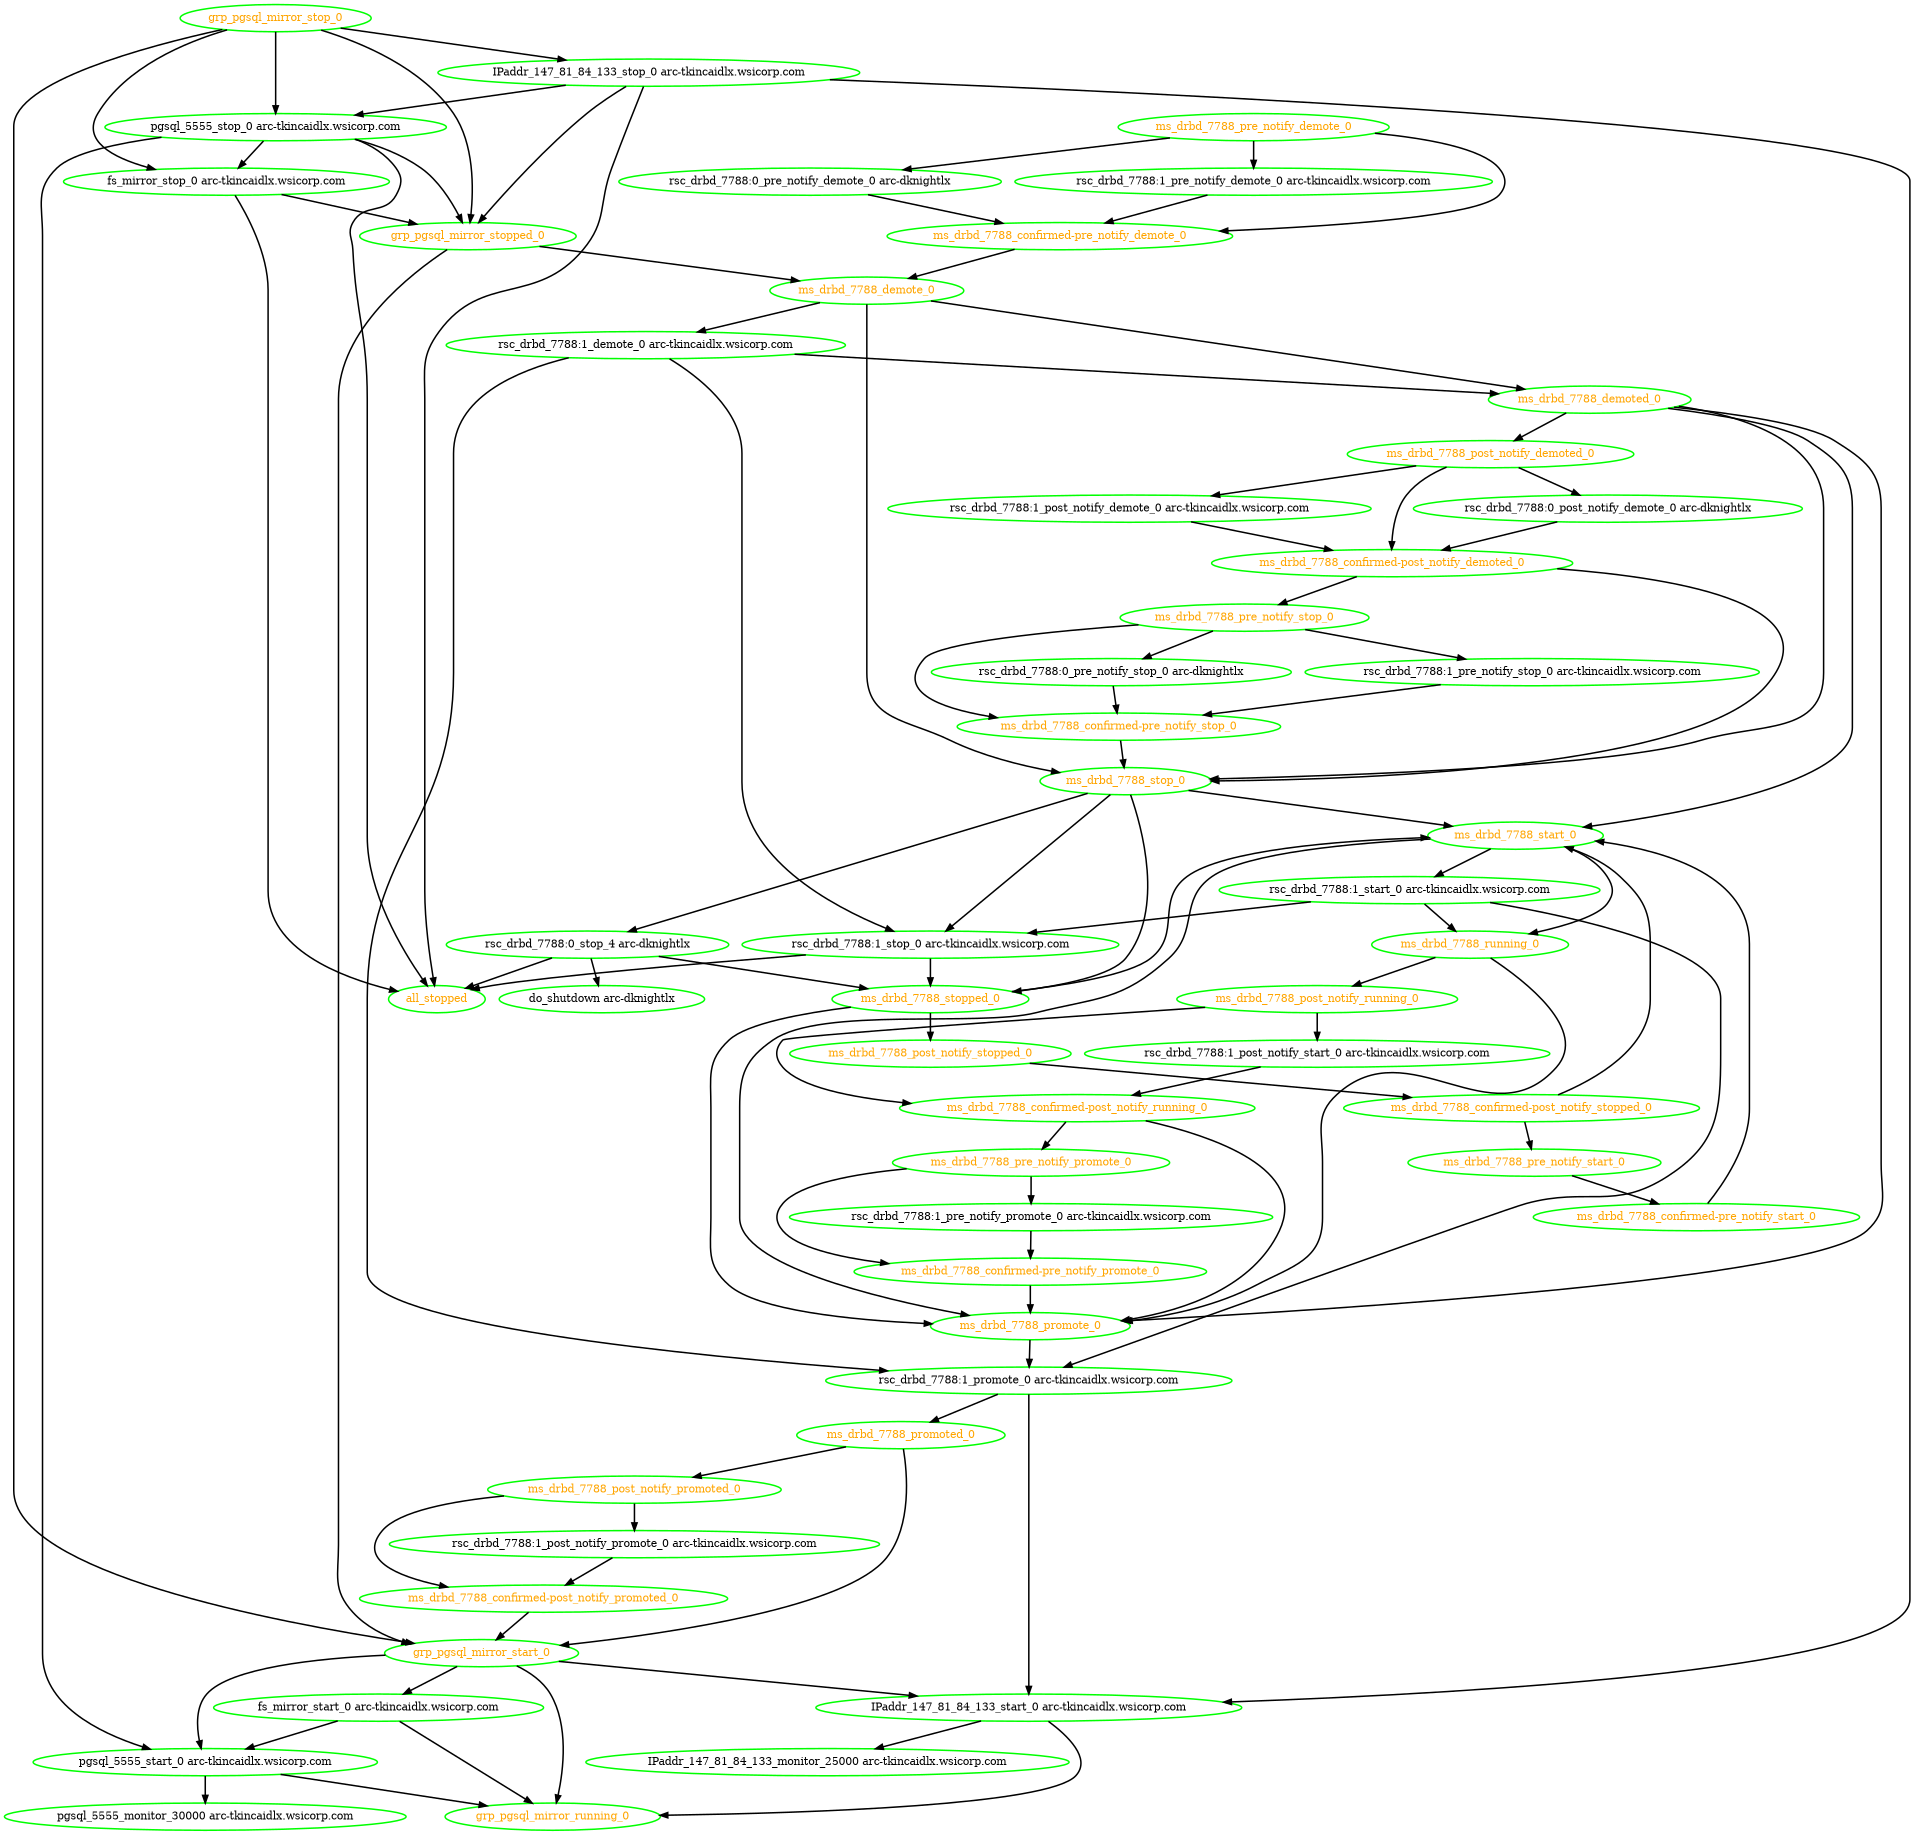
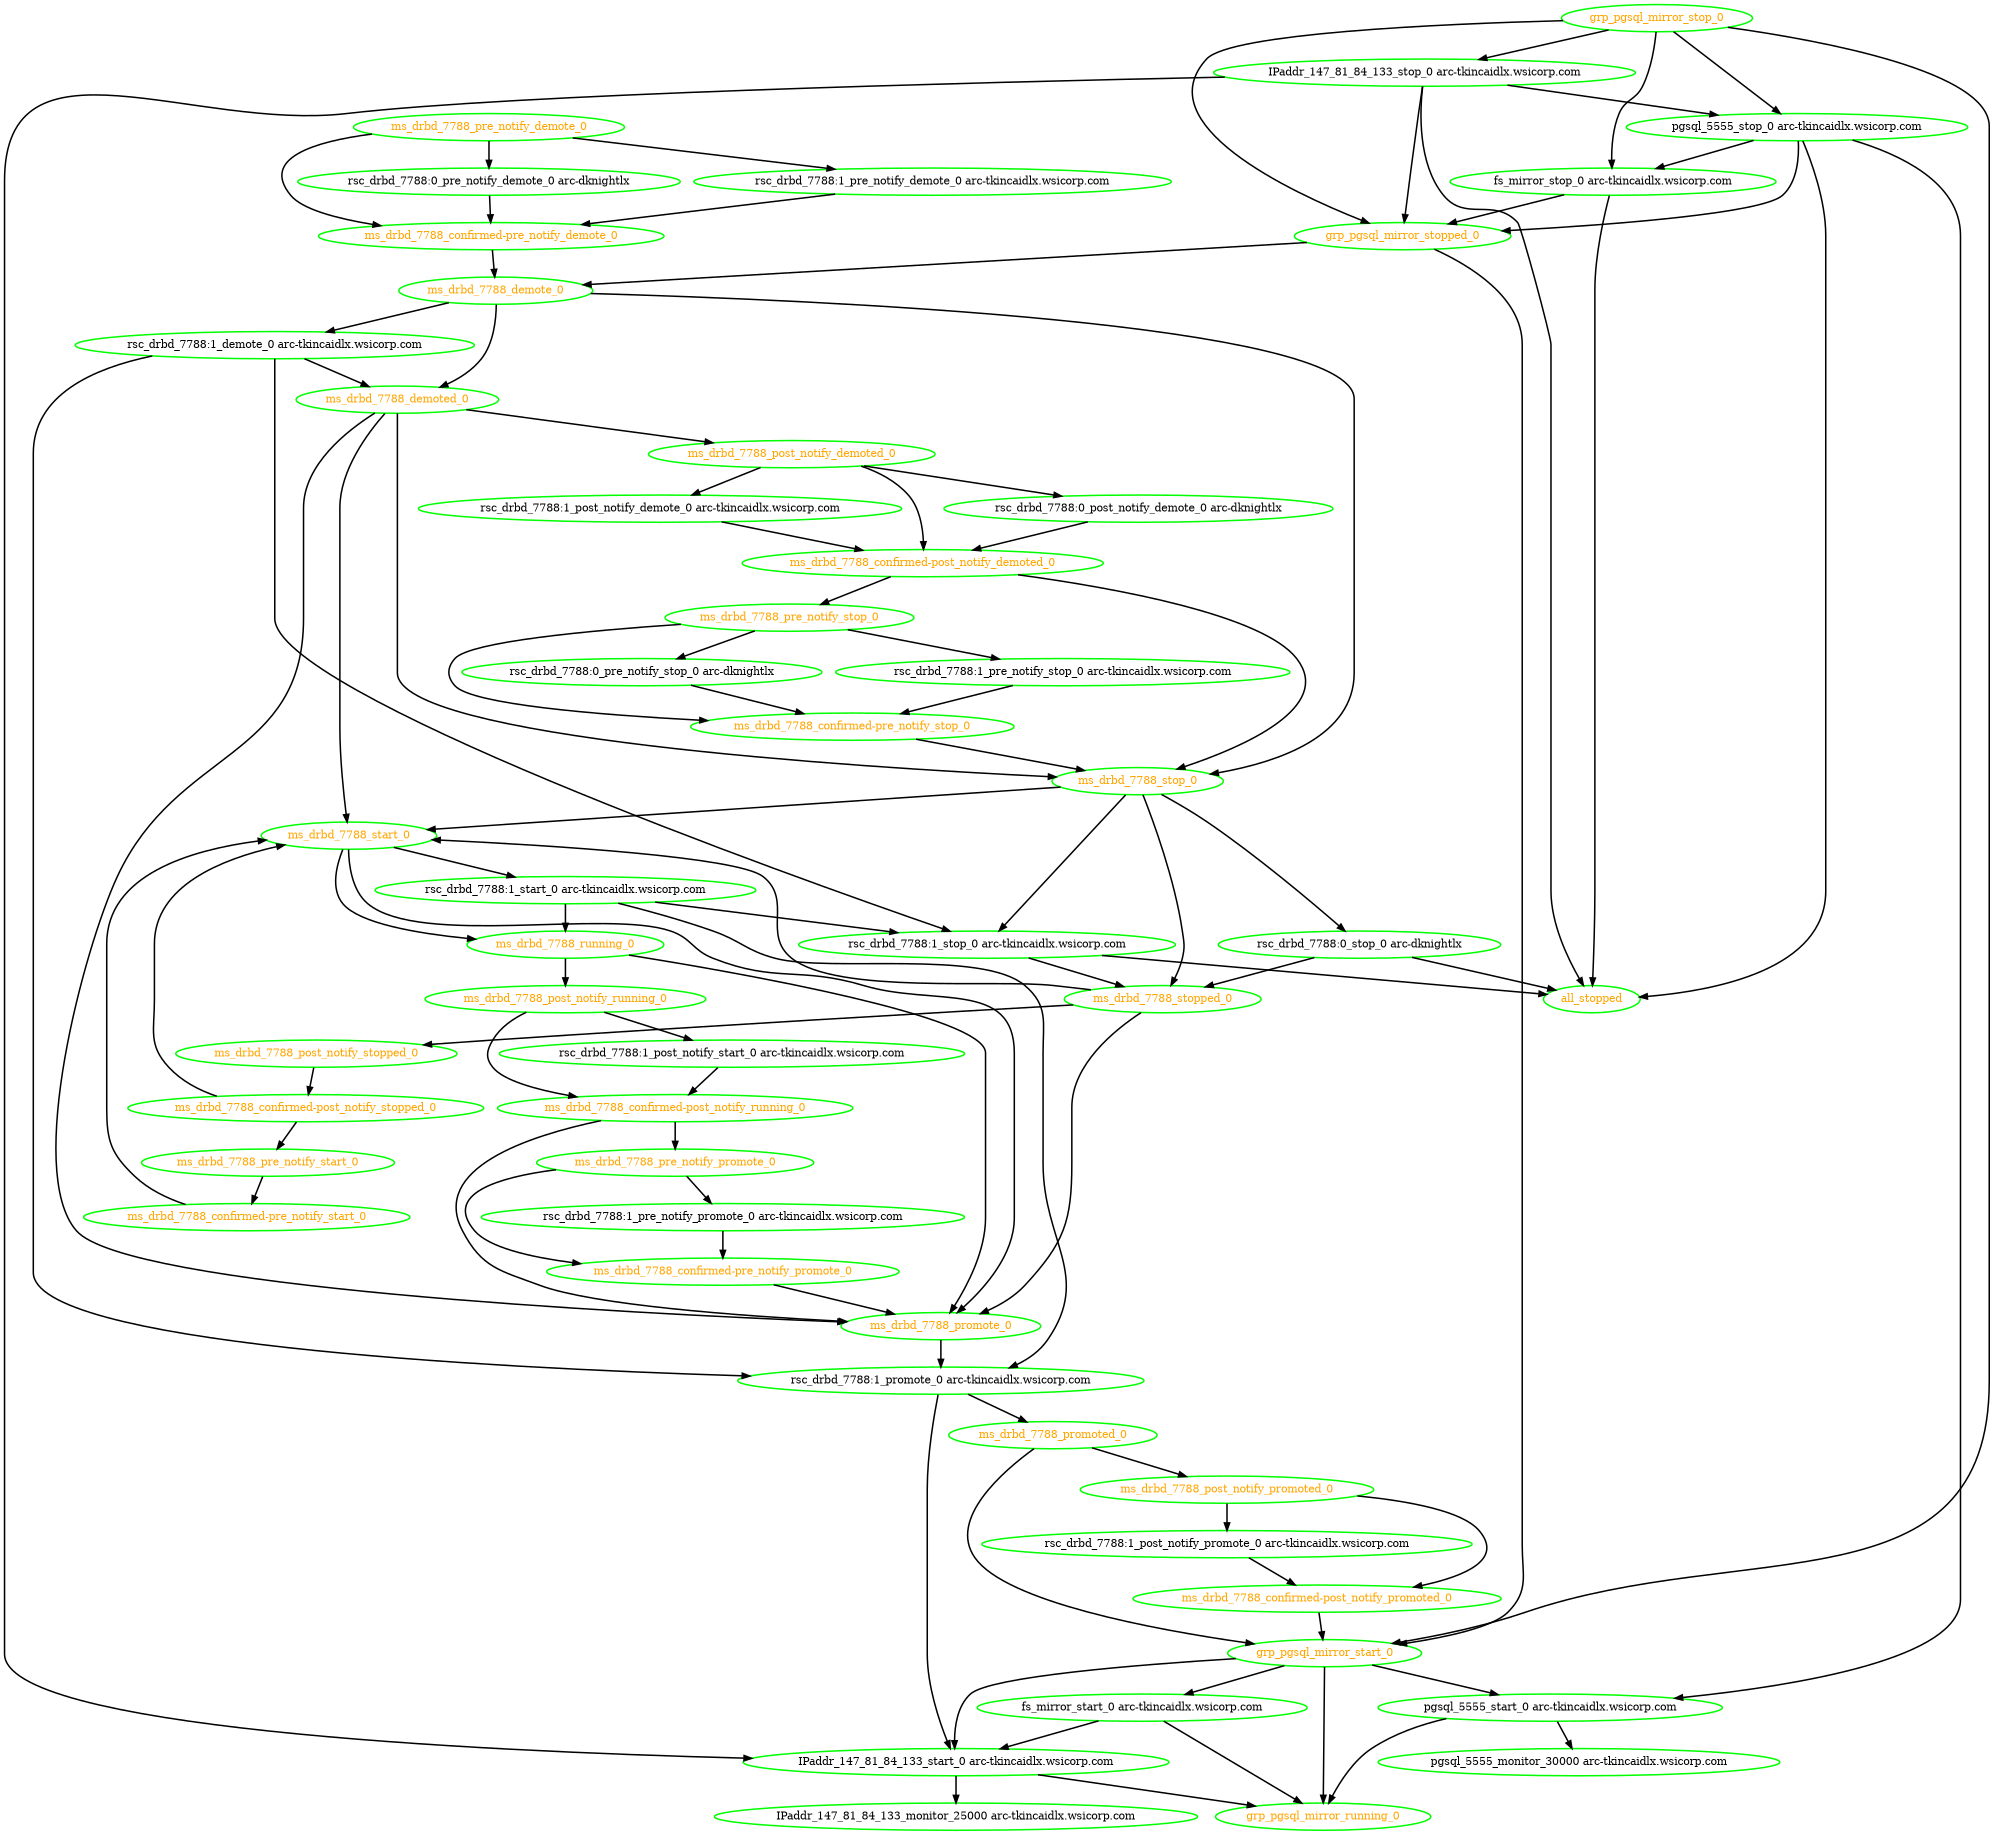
node "rsc_drbd_7788:0_stop_4 arc-dknightlx": label "rsc_drbd_7788:0_stop_4 arc-dknightlx" -> "rsc_drbd_7788:0_stop_0 arc-dknightlx"
node "do_shutdown arc-dknightlx": removed
edge "fs_mirror_start_0 arc-tkincaidlx.wsicorp.com" -> "pgsql_5555_start_0 arc-tkincaidlx.wsicorp.com": now "fs_mirror_start_0 arc-tkincaidlx.wsicorp.com" -> "IPaddr_147_81_84_133_start_0 arc-tkincaidlx.wsicorp.com"
